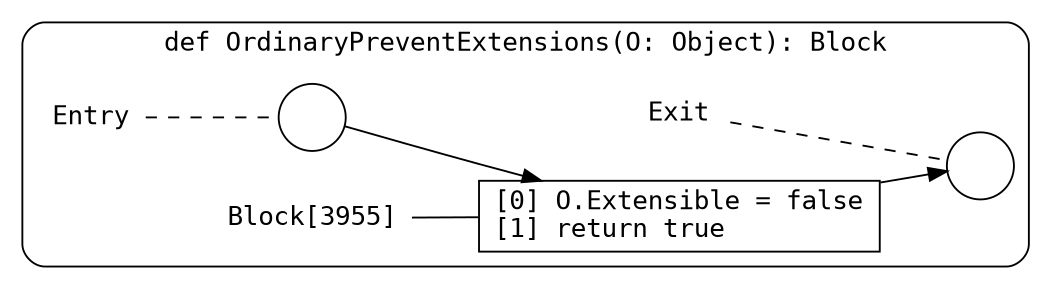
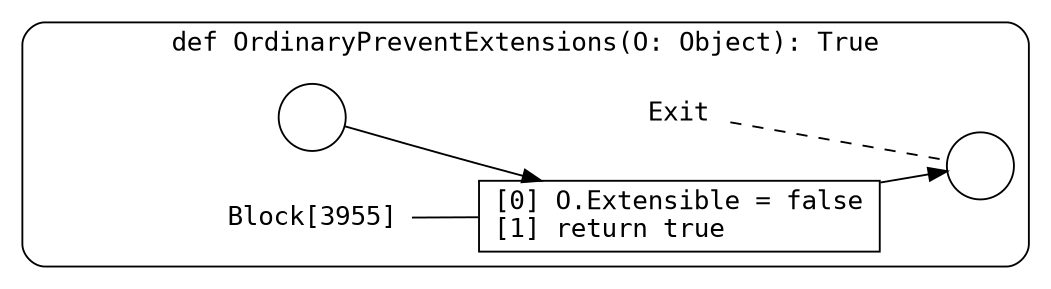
cluster "def OrdinaryPreventExtensions(O: Object): Block": label "def OrdinaryPreventExtensions(O: Object): Block" -> "def OrdinaryPreventExtensions(O: Object): True"
node "Entry": removed
